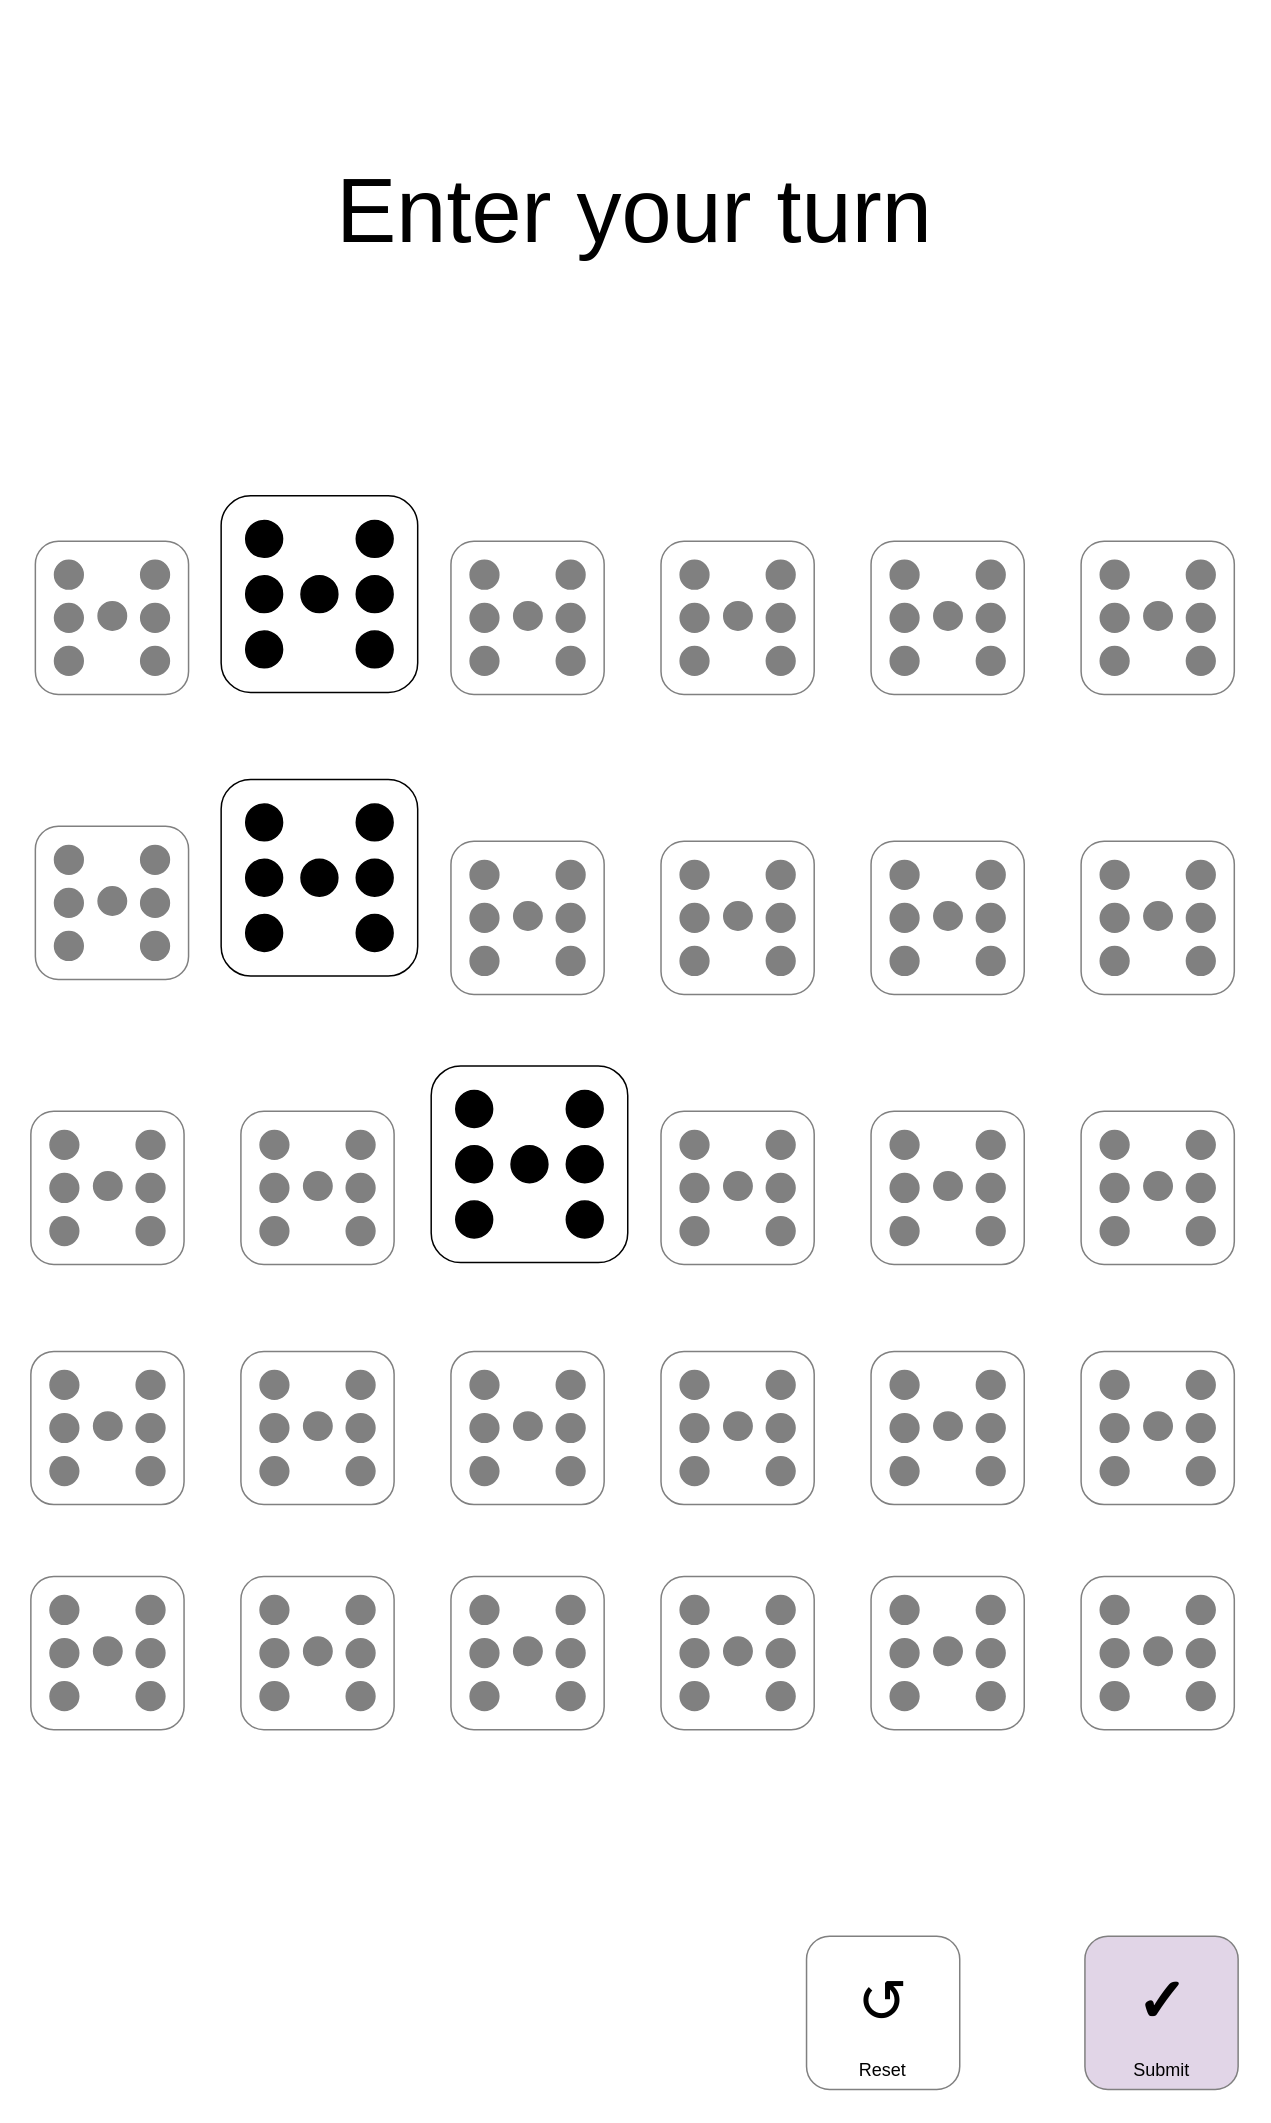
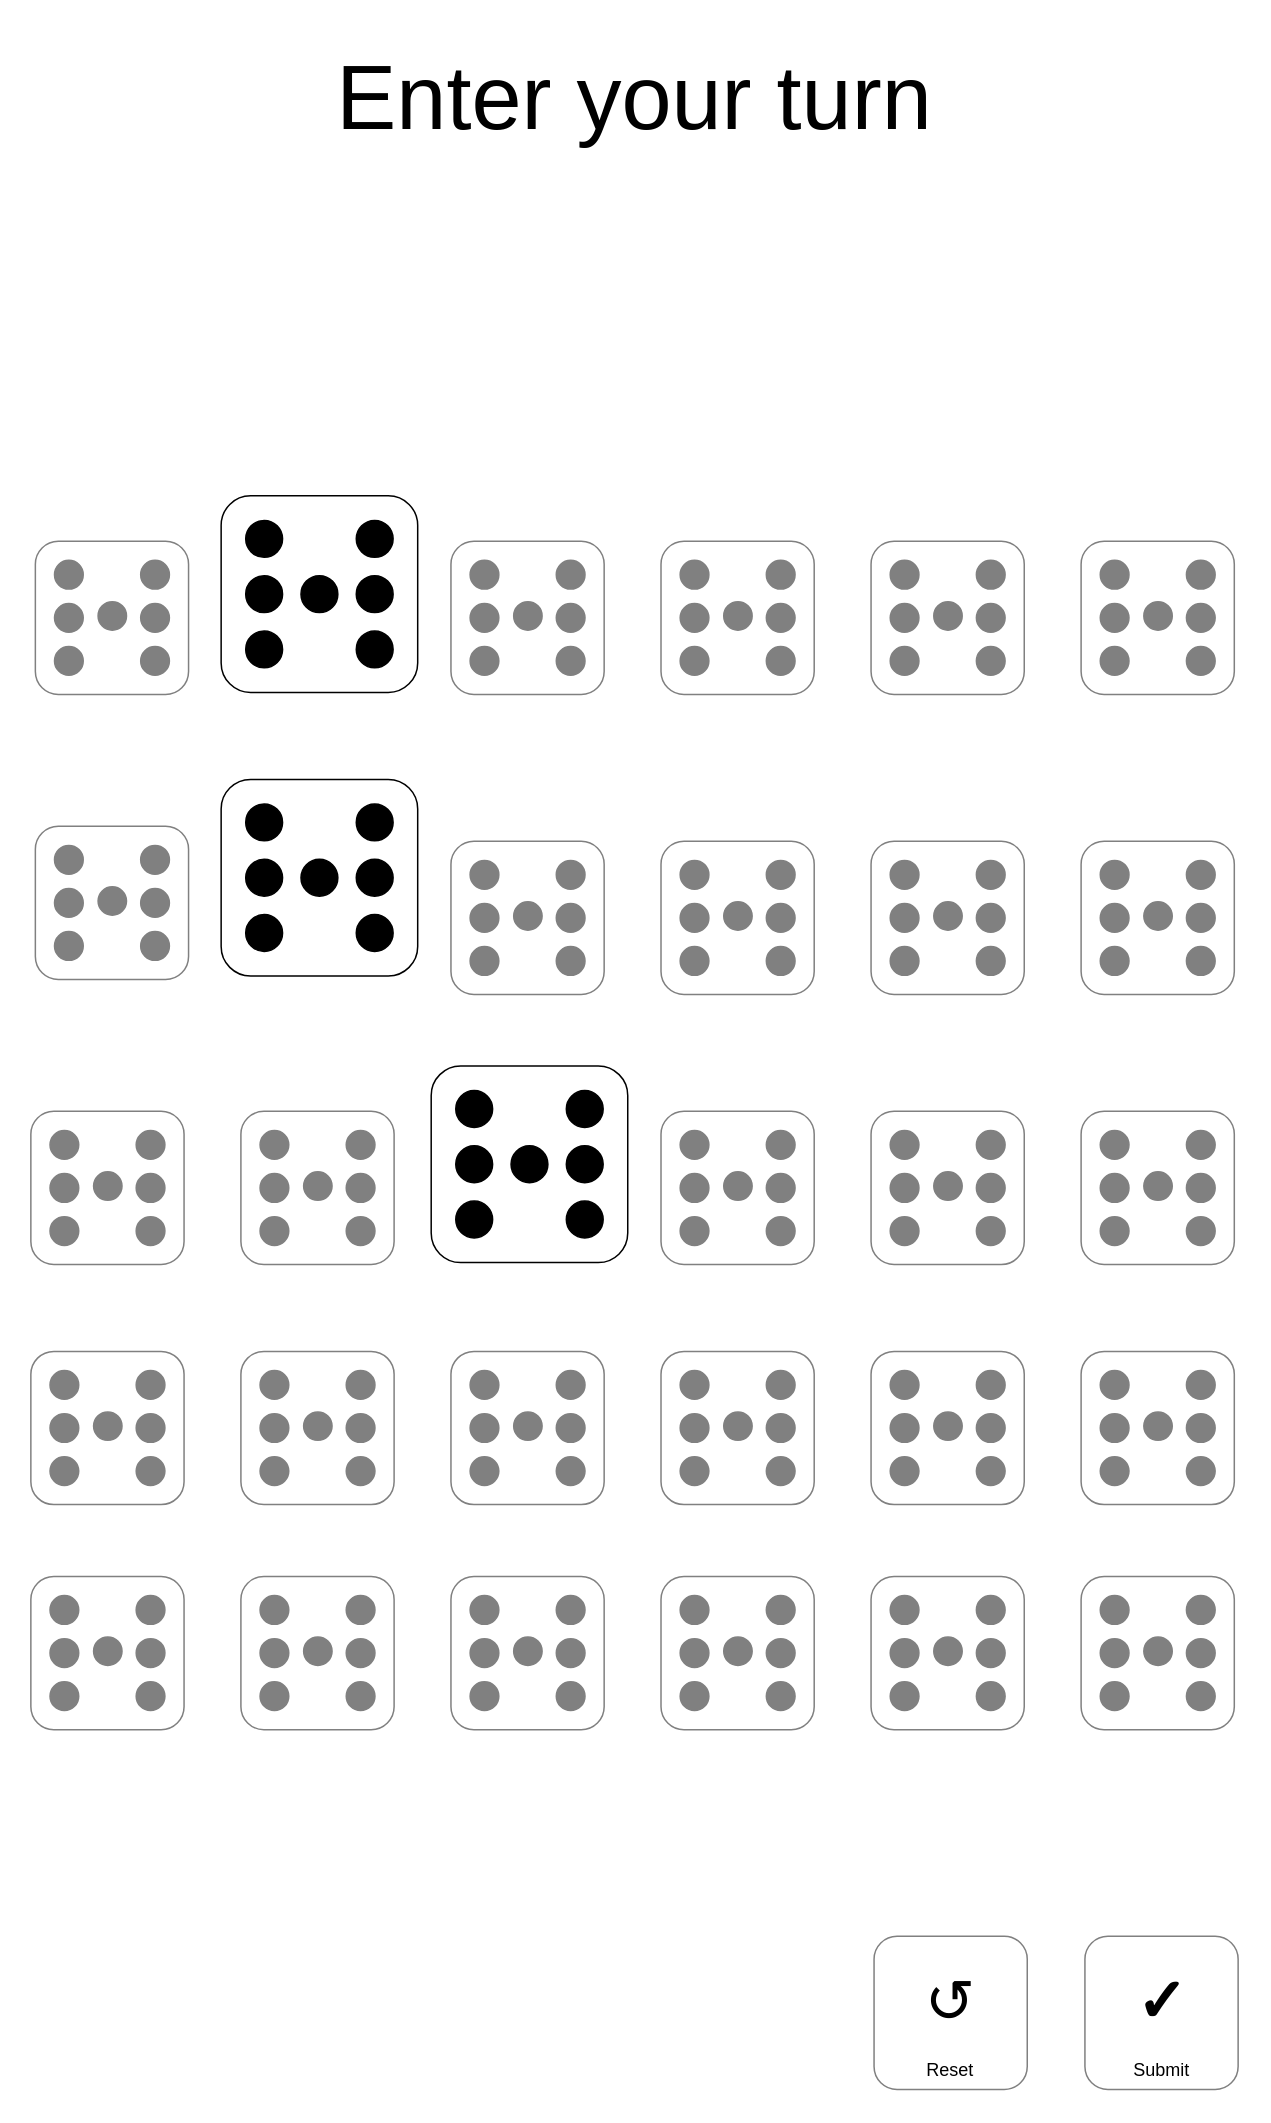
node "Enter your turn": moved (634, 211) -> (634, 98)
node "↺Reset": moved (883, 2012) -> (950, 2012)
node "✓ Submit": fillcolor #e1d5e7 -> #ffffff
